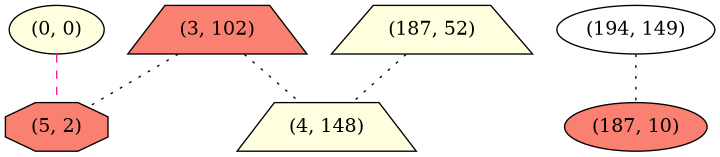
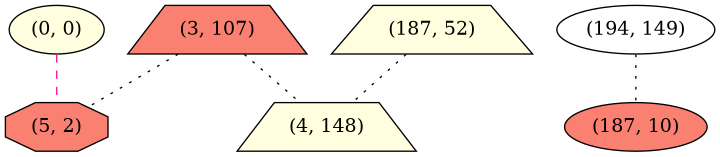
node "(3, 102)": label "(3, 102)" -> "(3, 107)"
